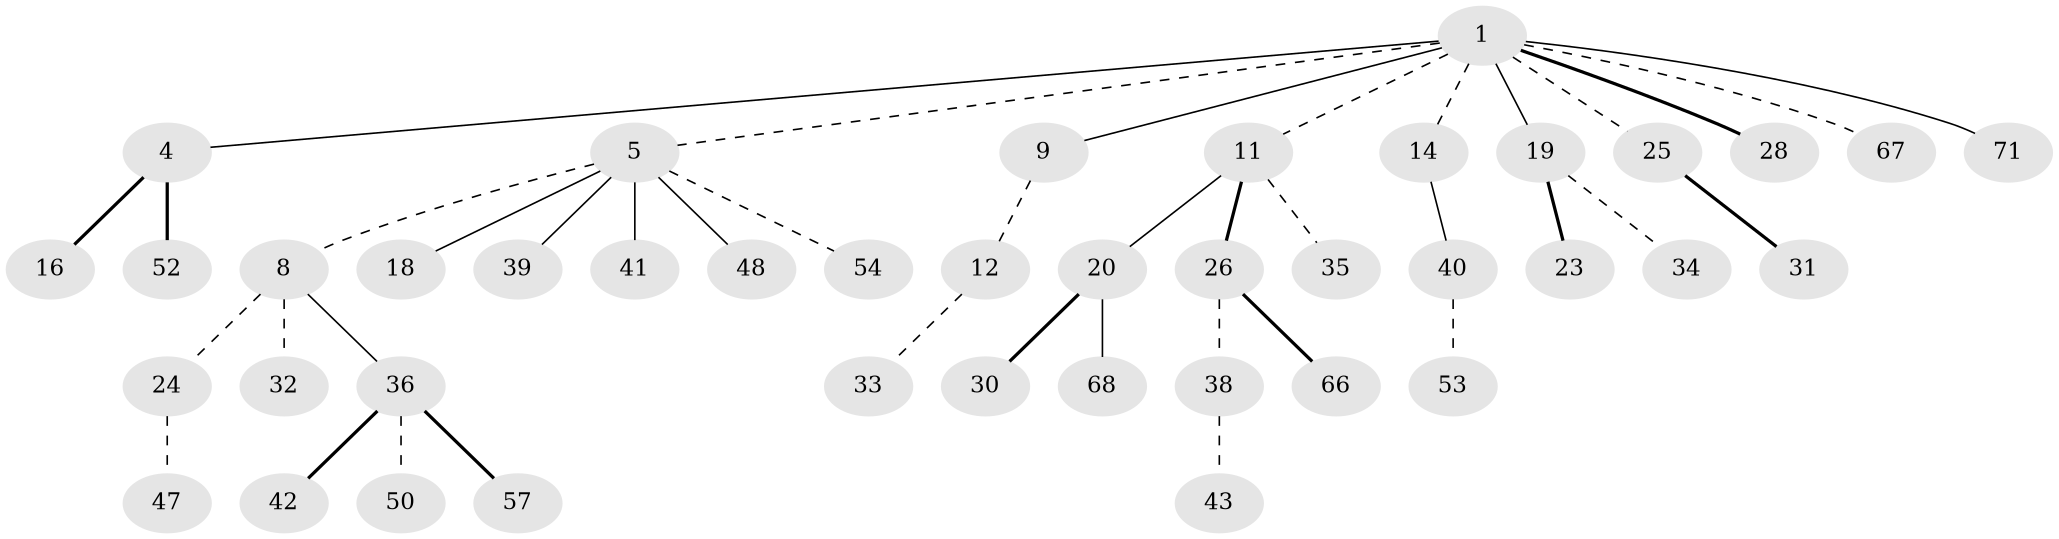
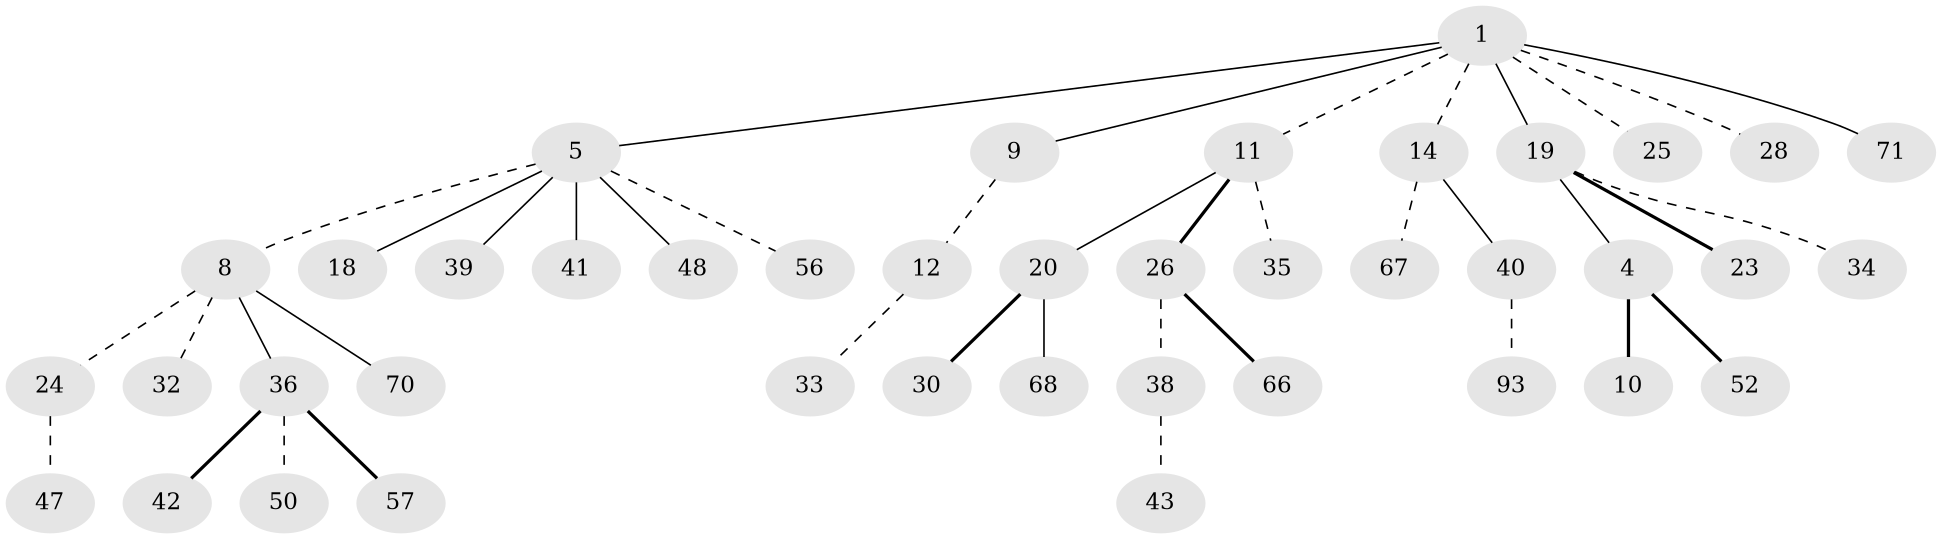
edge "1" -- "67": now "14" -- "67"
edge "1" -- "28": style bold -> dashed
edge "1" -- "4": now "19" -- "4"
edge "1" -- "5": style dashed -> solid
node "16": label "16" -> "10"
node "54": label "54" -> "56"
node "31": removed
node "70": added
node "53": label "53" -> "93"
